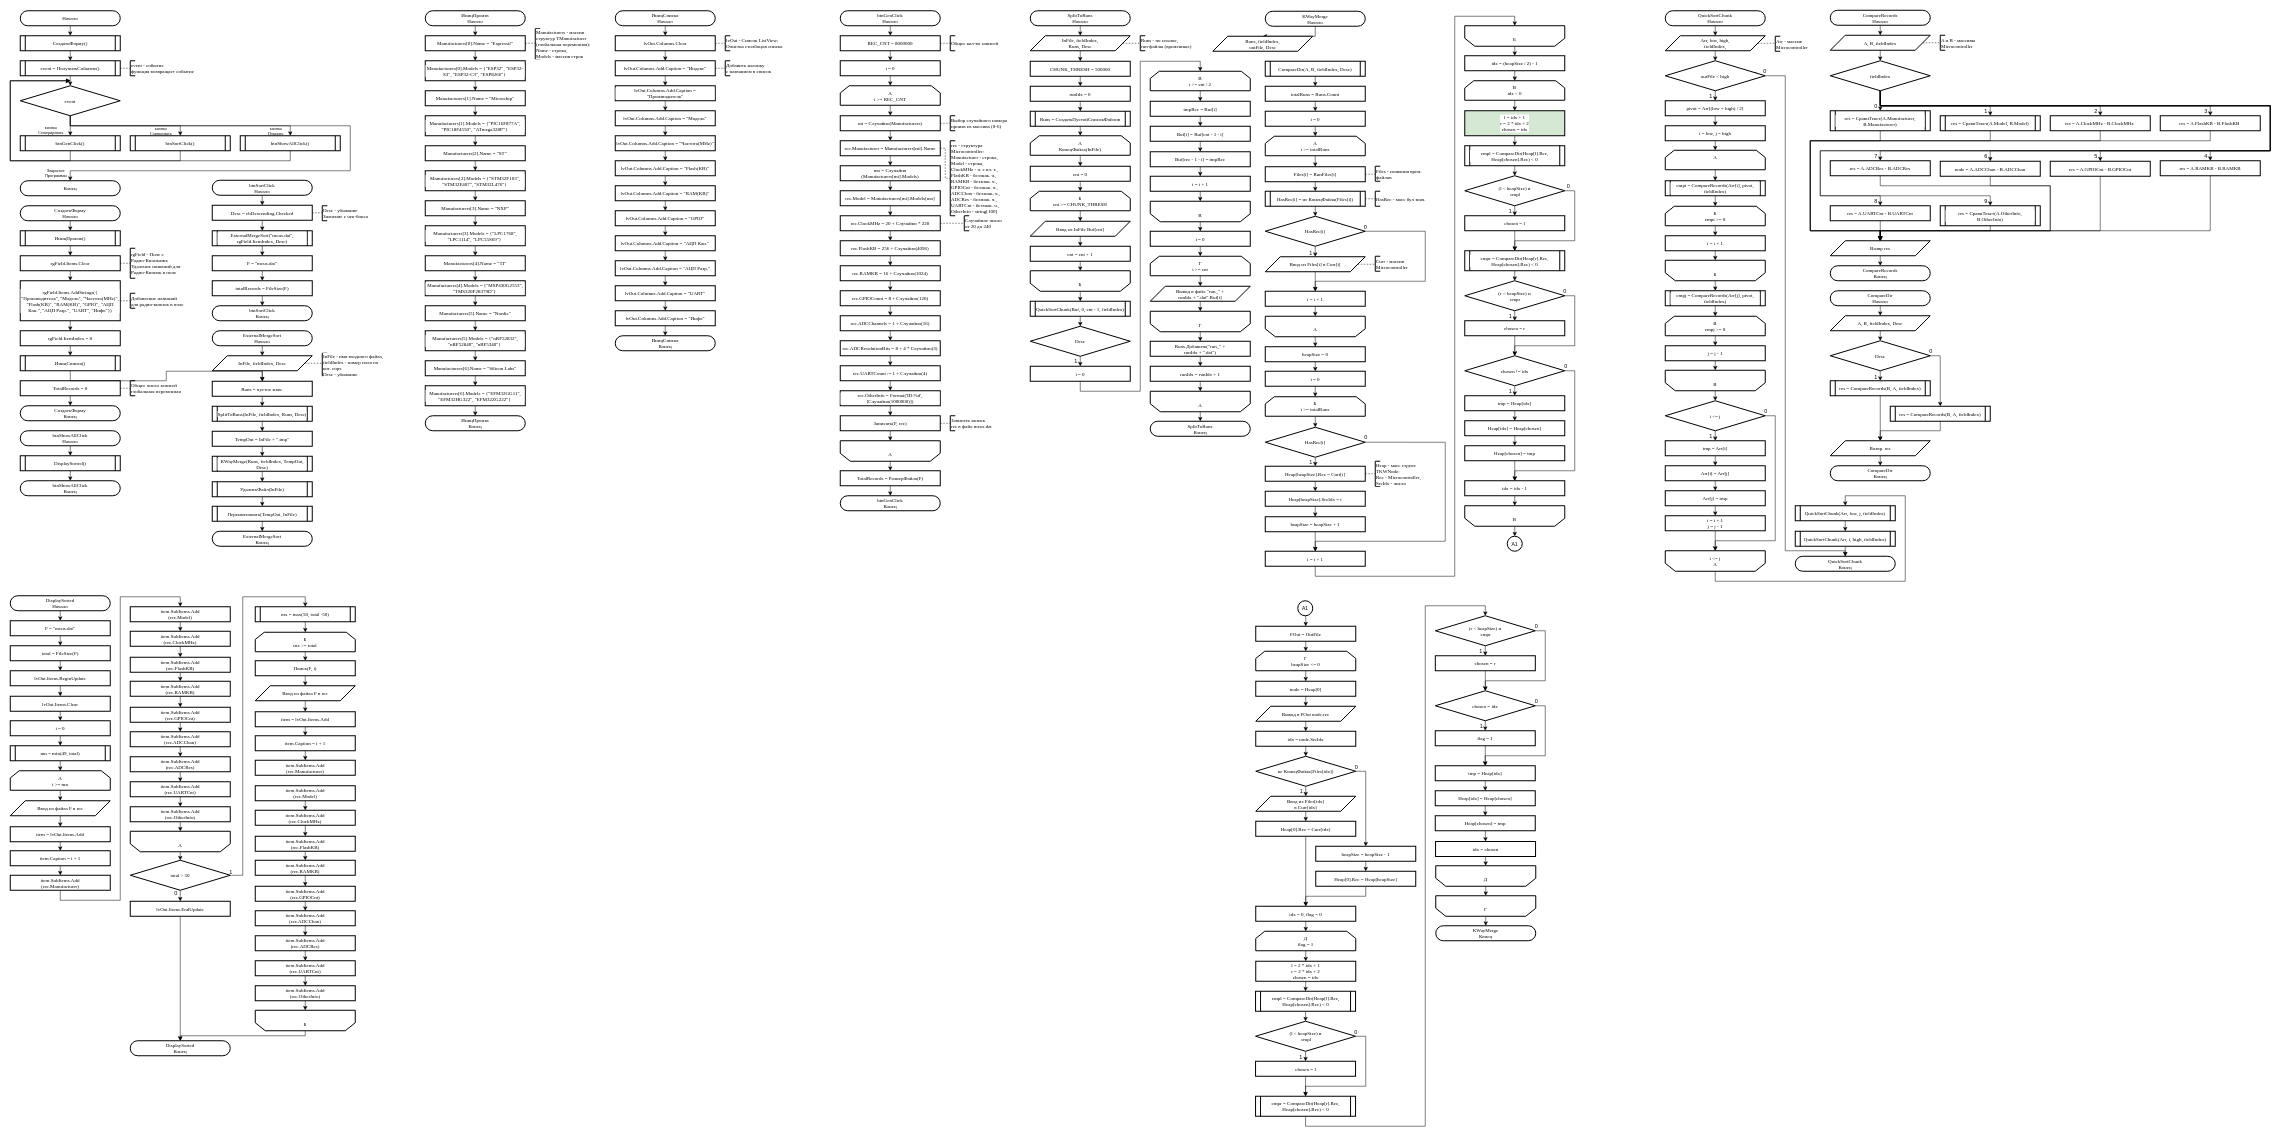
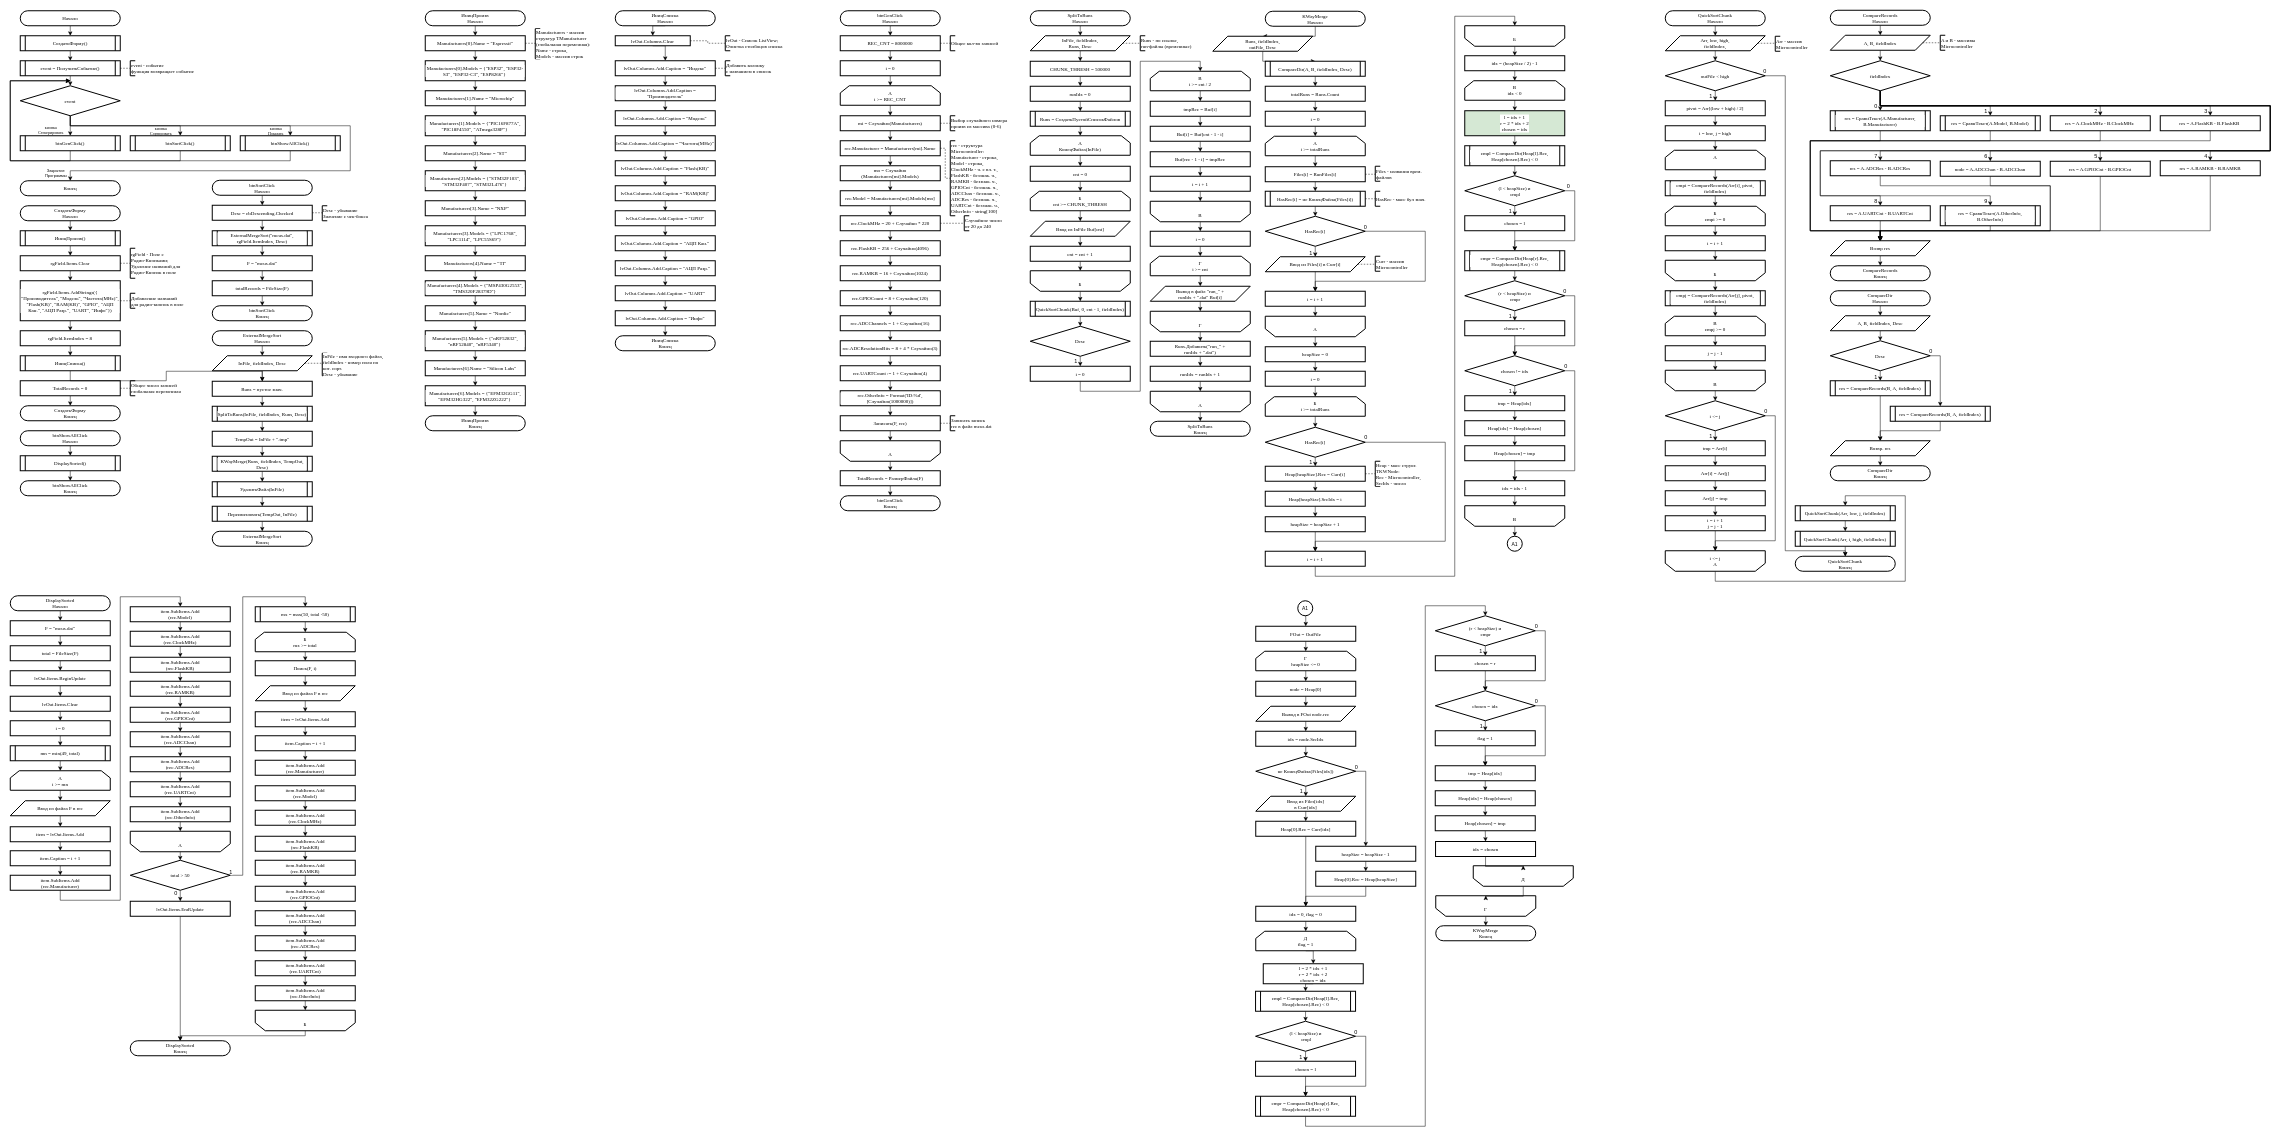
node "lvOut.Columns.Clear": size 100x15 -> 75x10
edge "Runs, fieldIndex, outFile, Desc" -> "CompareDir(A, B, fieldIndex, Desc)": added
node "Д": moved (1486, 876) -> (1523, 876)
node "l = 2 * idx + 1 r = 2 * idx + 2 chosen = idx": moved (1306, 971) -> (1313, 974)
